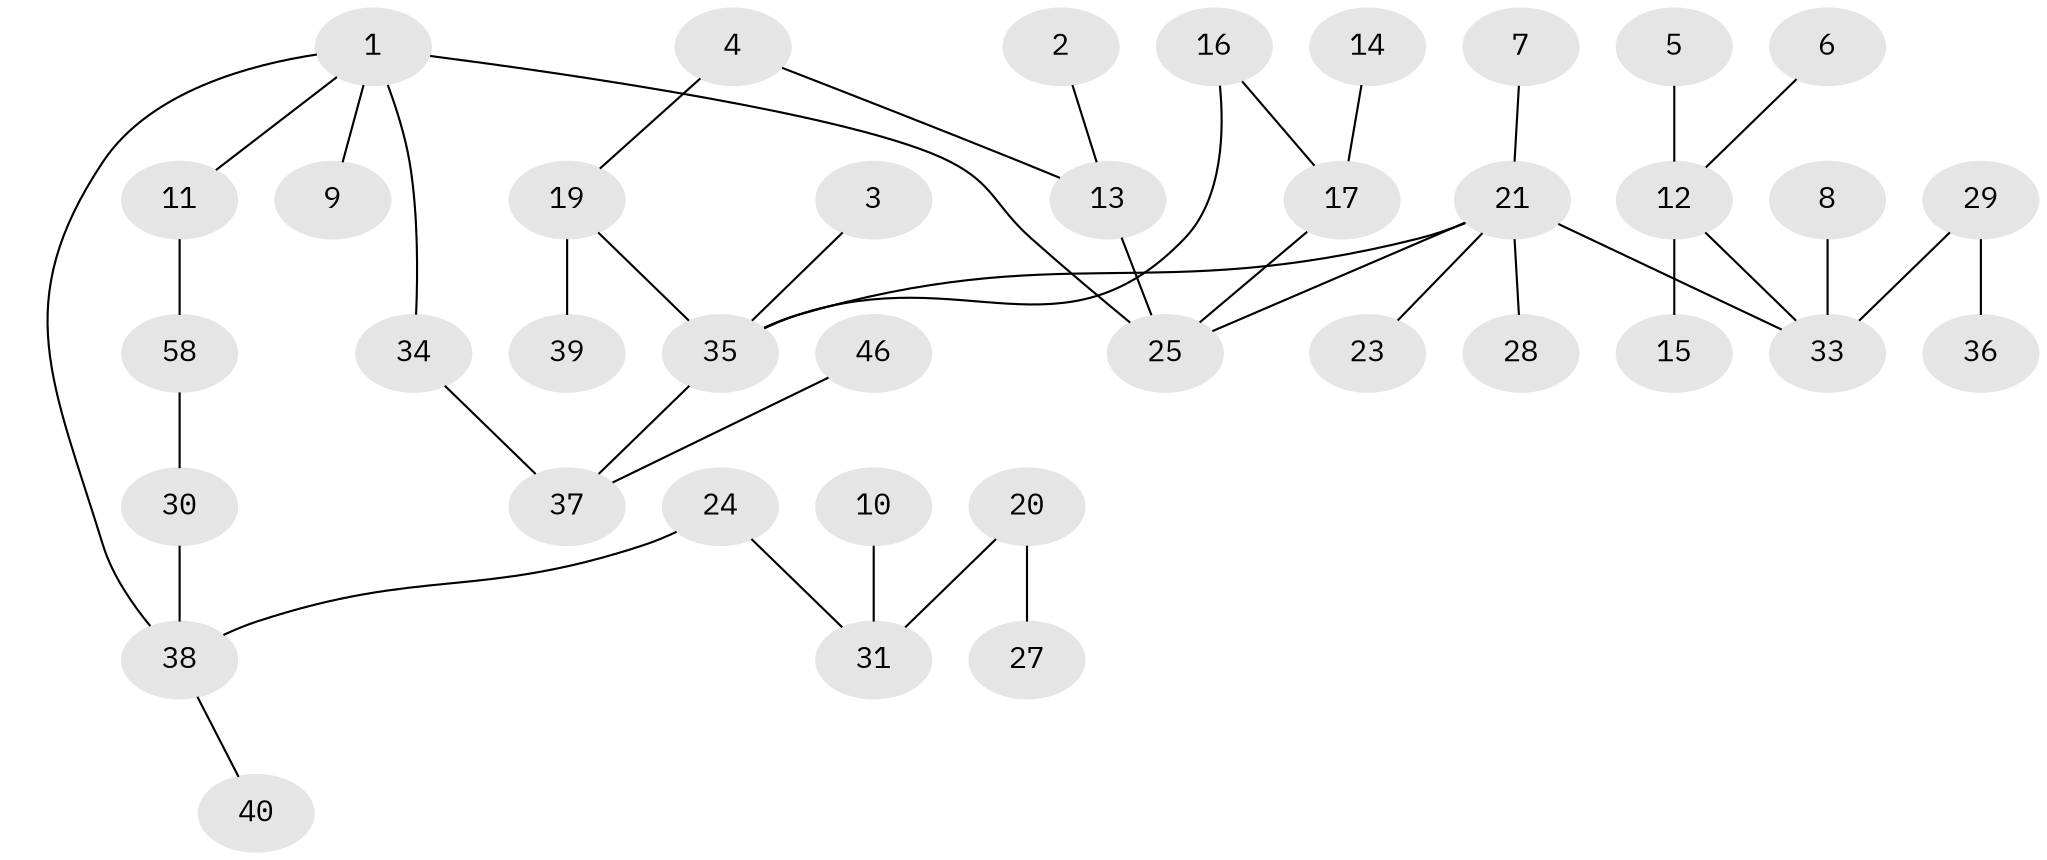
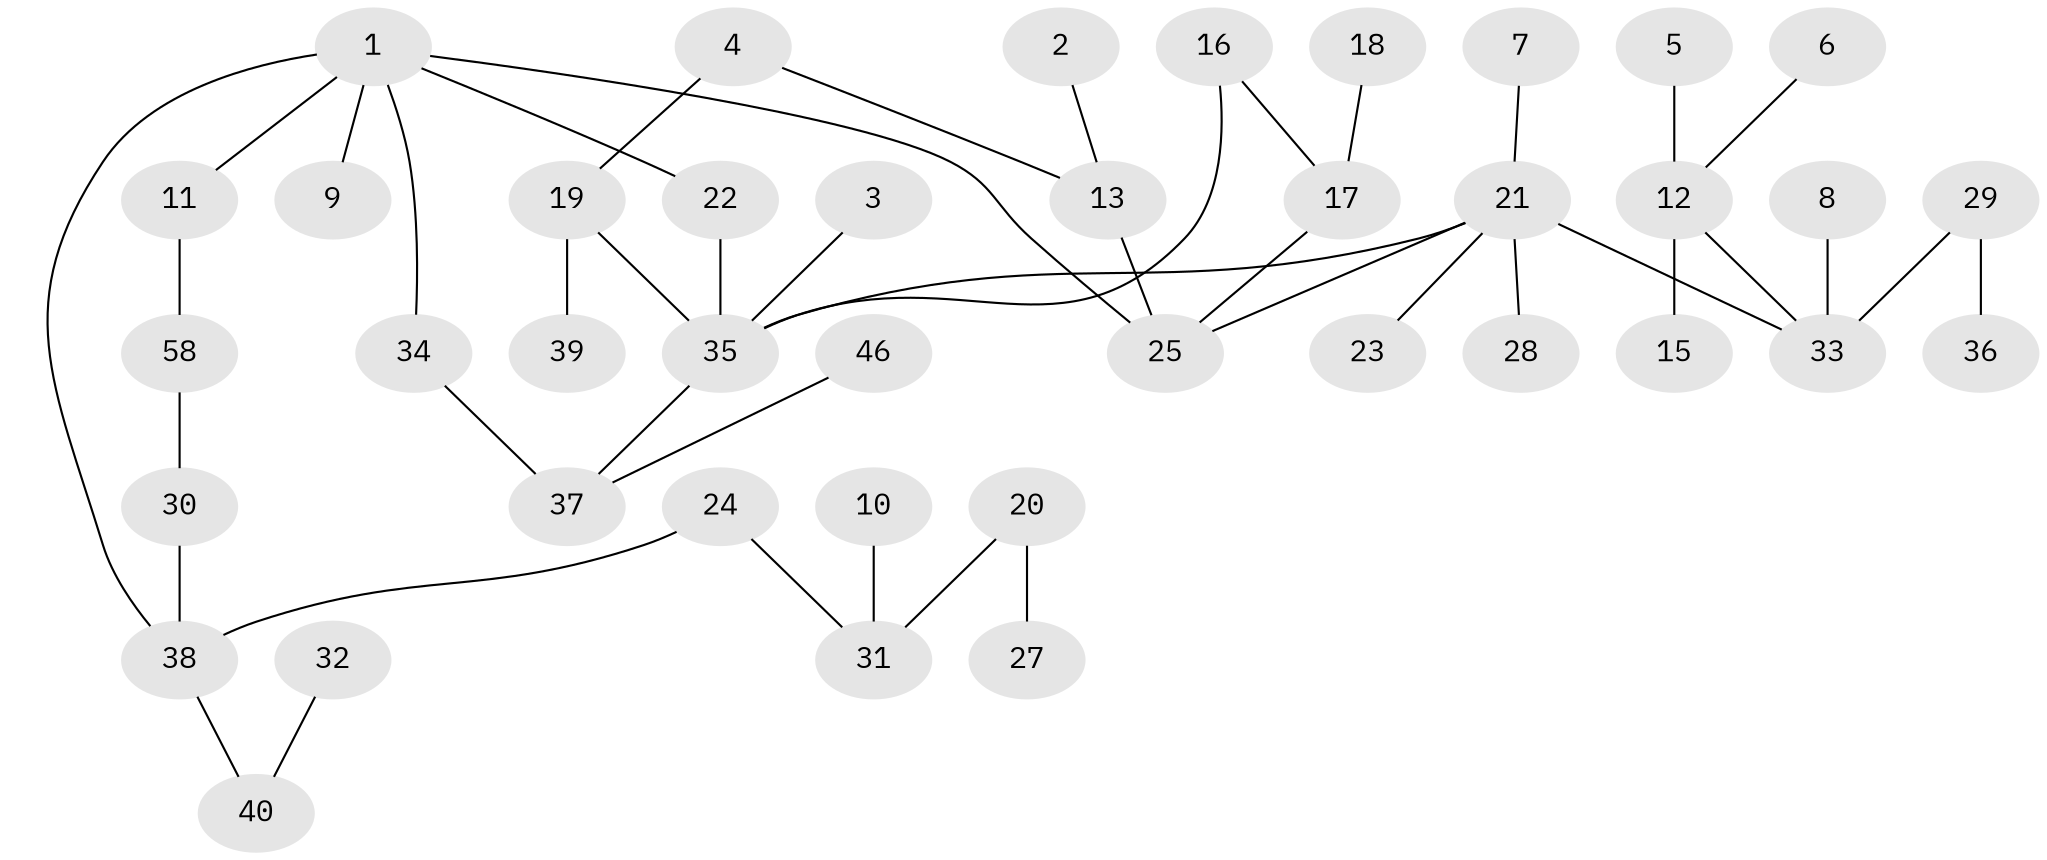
node "14": label "14" -> "18"
node "22": added
node "32": added
